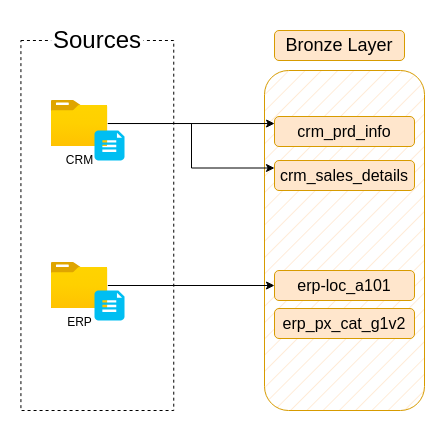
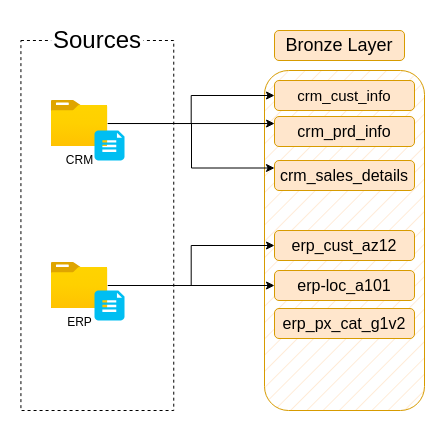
edge "CRM" -> "crm_cust_info": added
node "crm_cust_info": added
edge "ERP" -> "erp_cust_az12": added
node "erp_cust_az12": added
